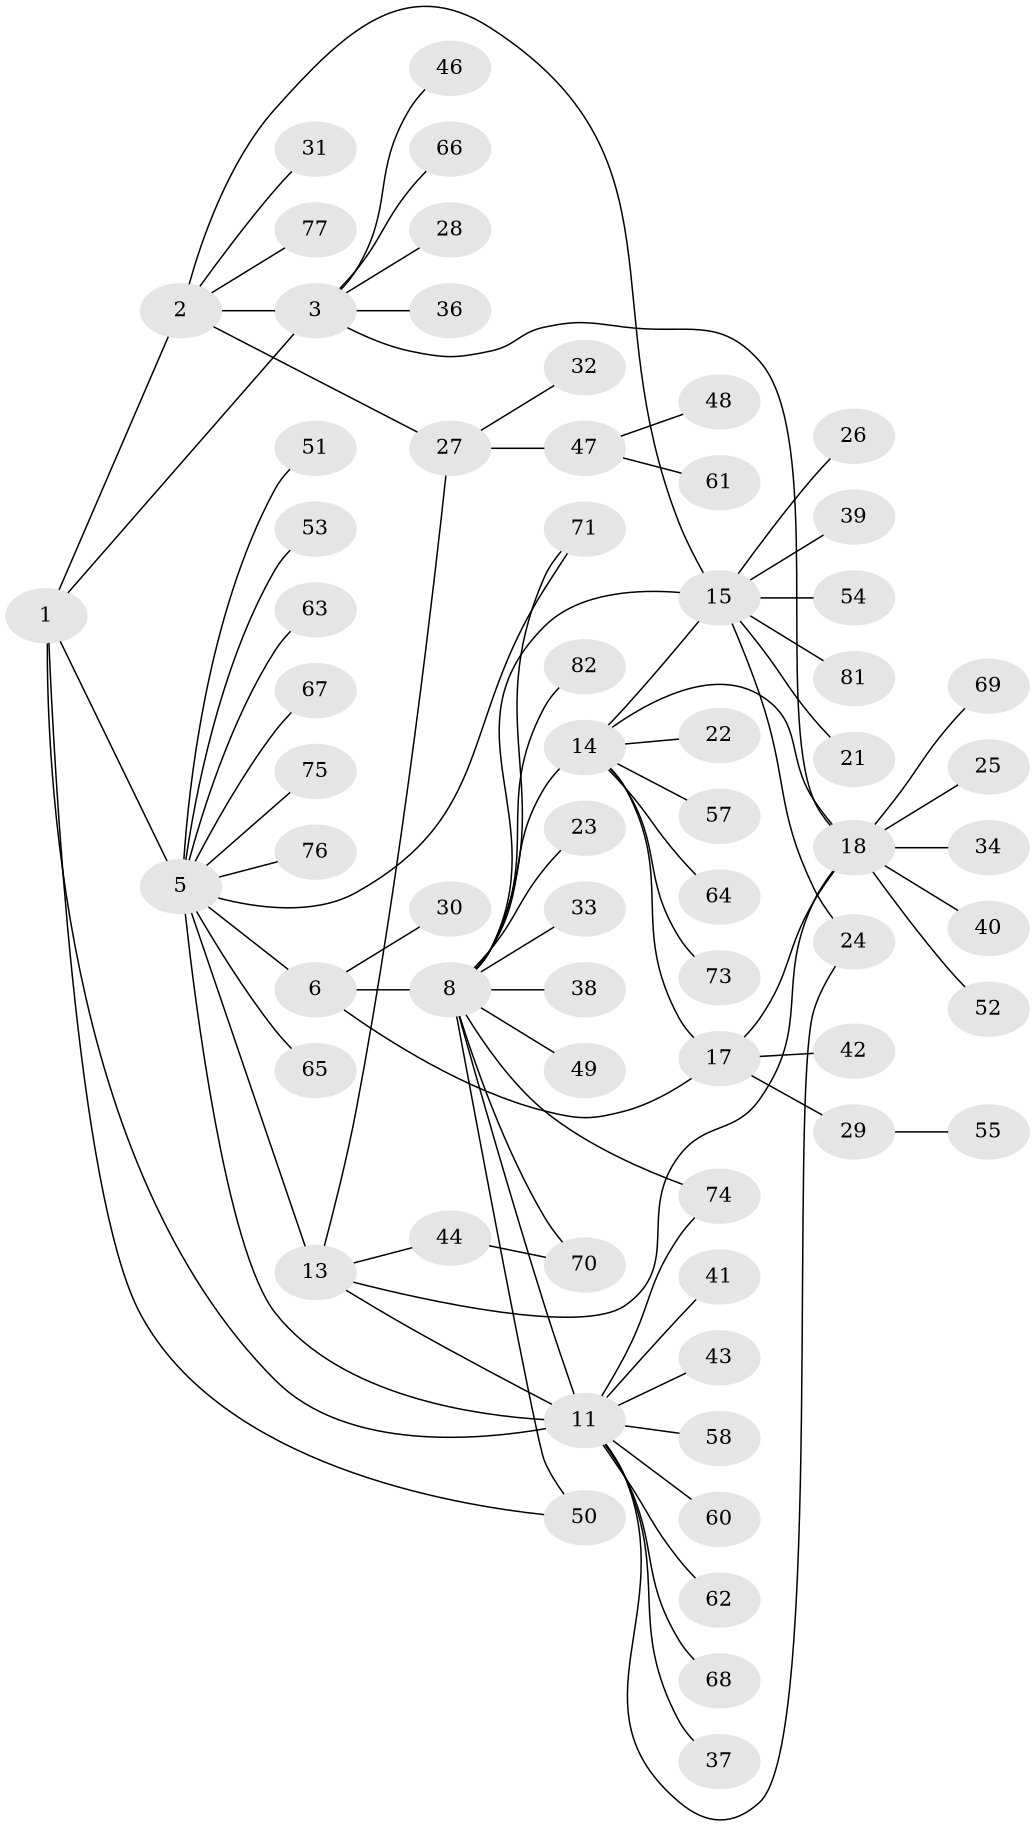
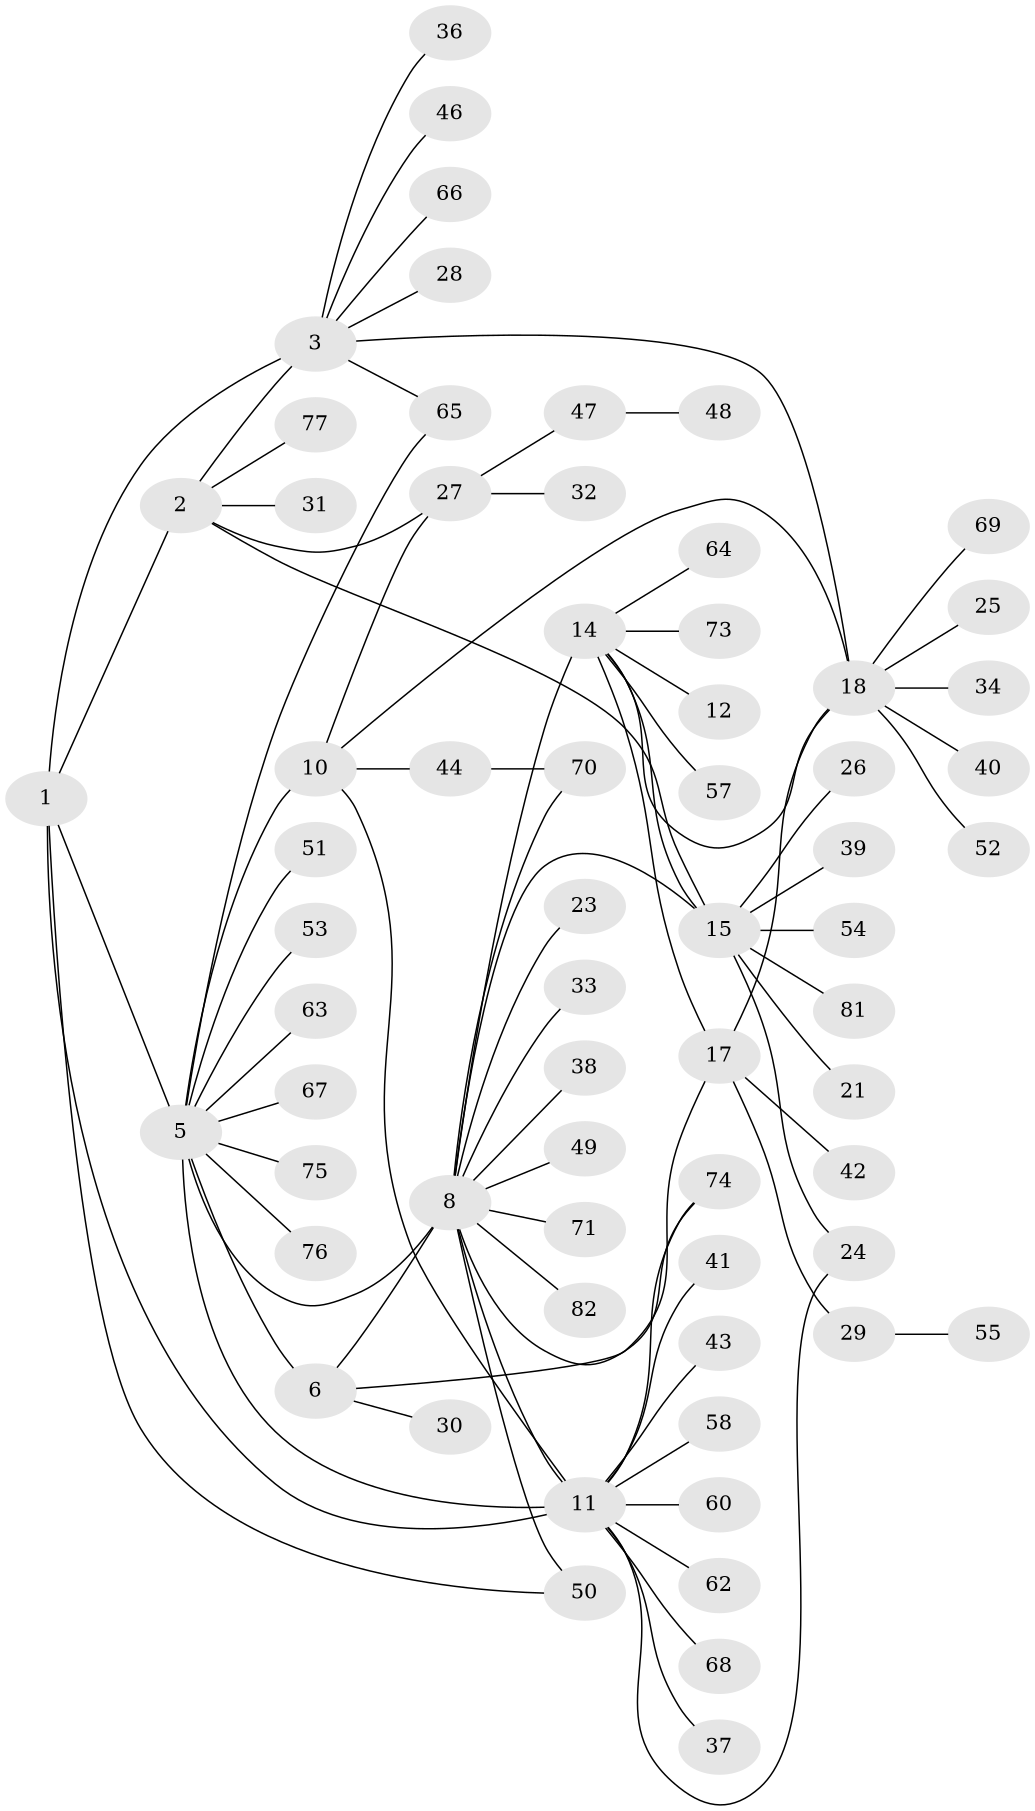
edge "3" -- "65": added
node "61": removed
node "22": label "22" -> "12"
edge "71" -- "5": now "8" -- "5"
node "13": label "13" -> "10"
